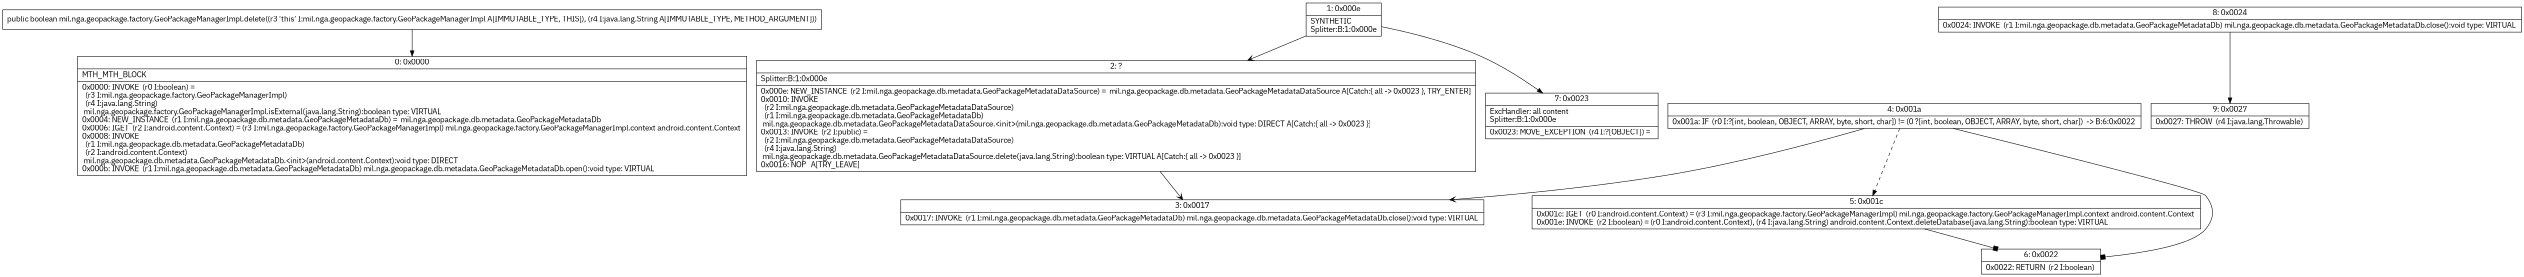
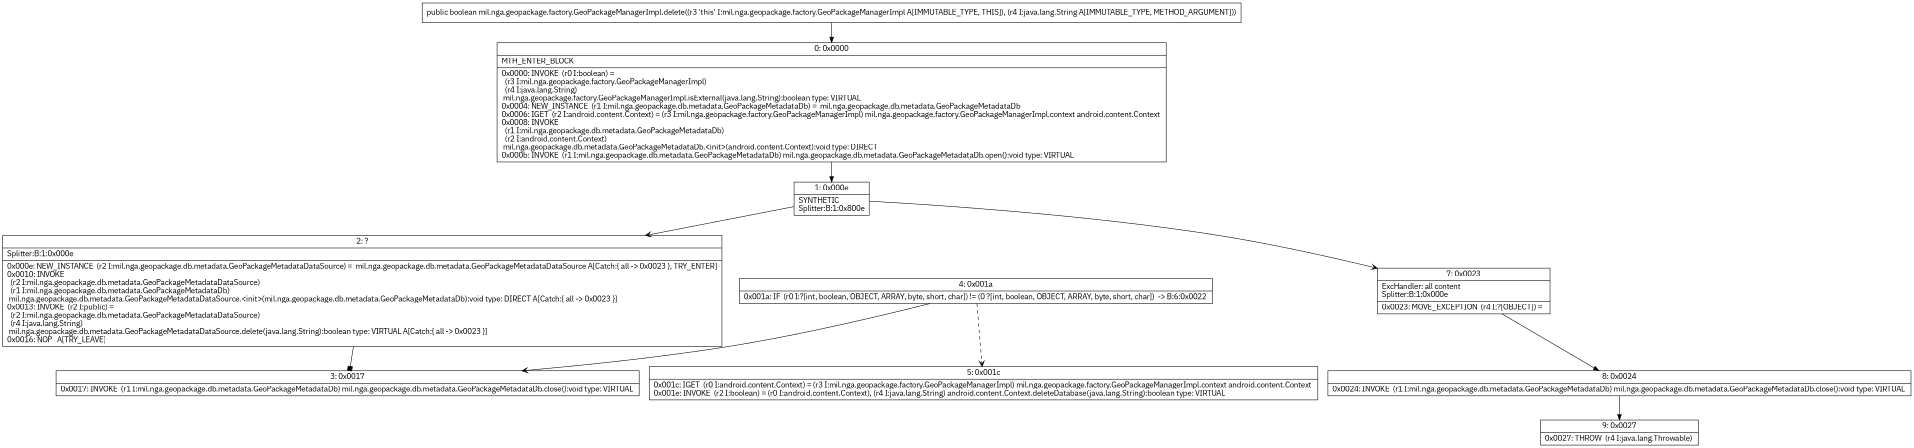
node "1: 0x000e": text "Splitter:B:1:0x000e" -> "Splitter:B:1:0x800e"
edge "1: 0x000e" -> "7: 0x0023": arrowhead normal -> vee
node "0: 0x0000": text "MTH_MTH_BLOCK" -> "MTH_ENTER_BLOCK"
edge "4: 0x001a" -> "5: 0x001c": arrowhead normal -> vee
edge "0: 0x0000" -> "1: 0x000e": added
edge "2: ?" -> "3: 0x0017": arrowhead vee -> box
node "6: 0x0022": removed
edge "7: 0x0023" -> "8: 0x0024": added
